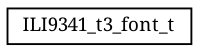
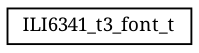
node "ILI9341_t3_font_t": label "ILI9341_t3_font_t" -> "ILI6341_t3_font_t"
